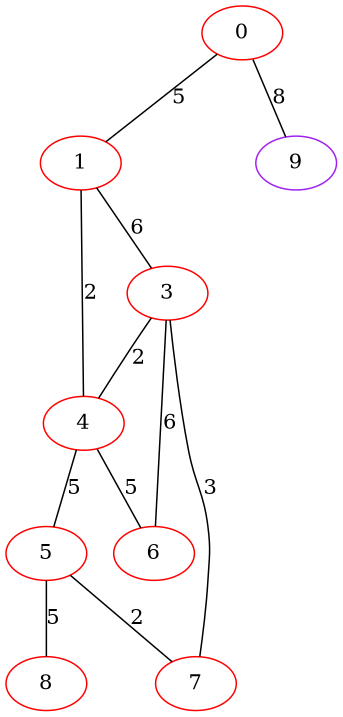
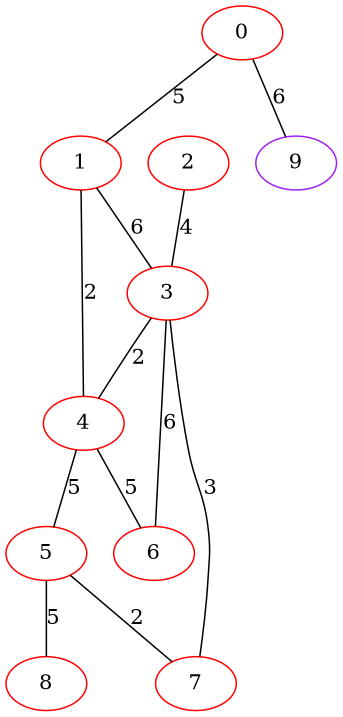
edge "0" -- "9": label "8" -> "6"
node "2": added
